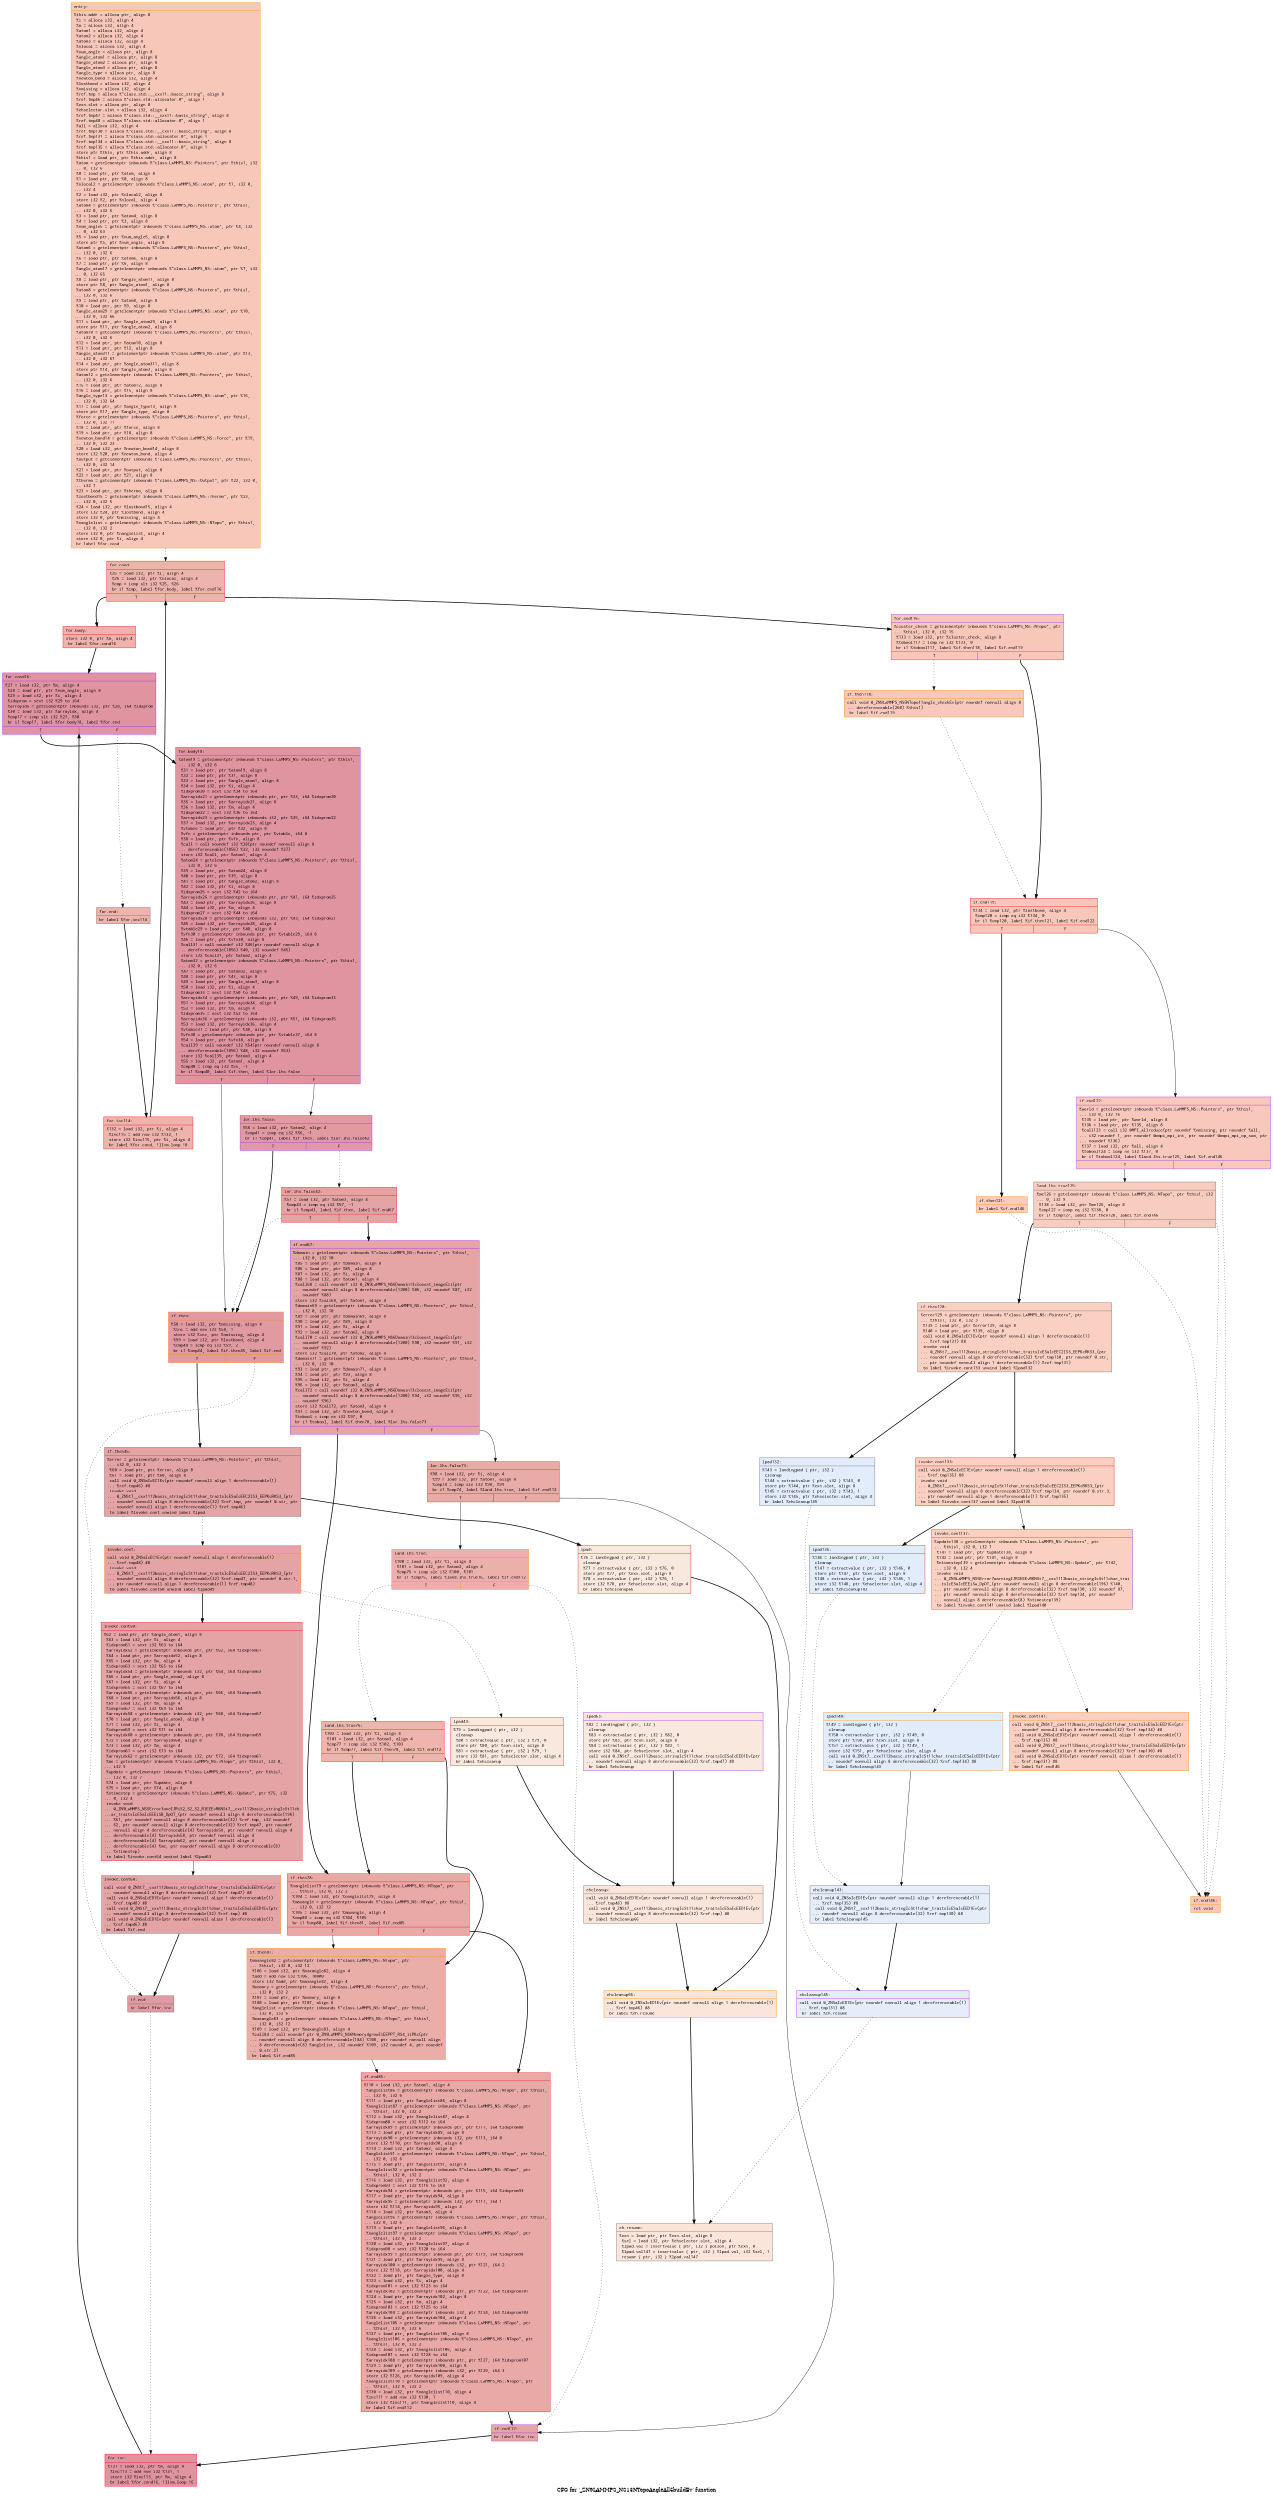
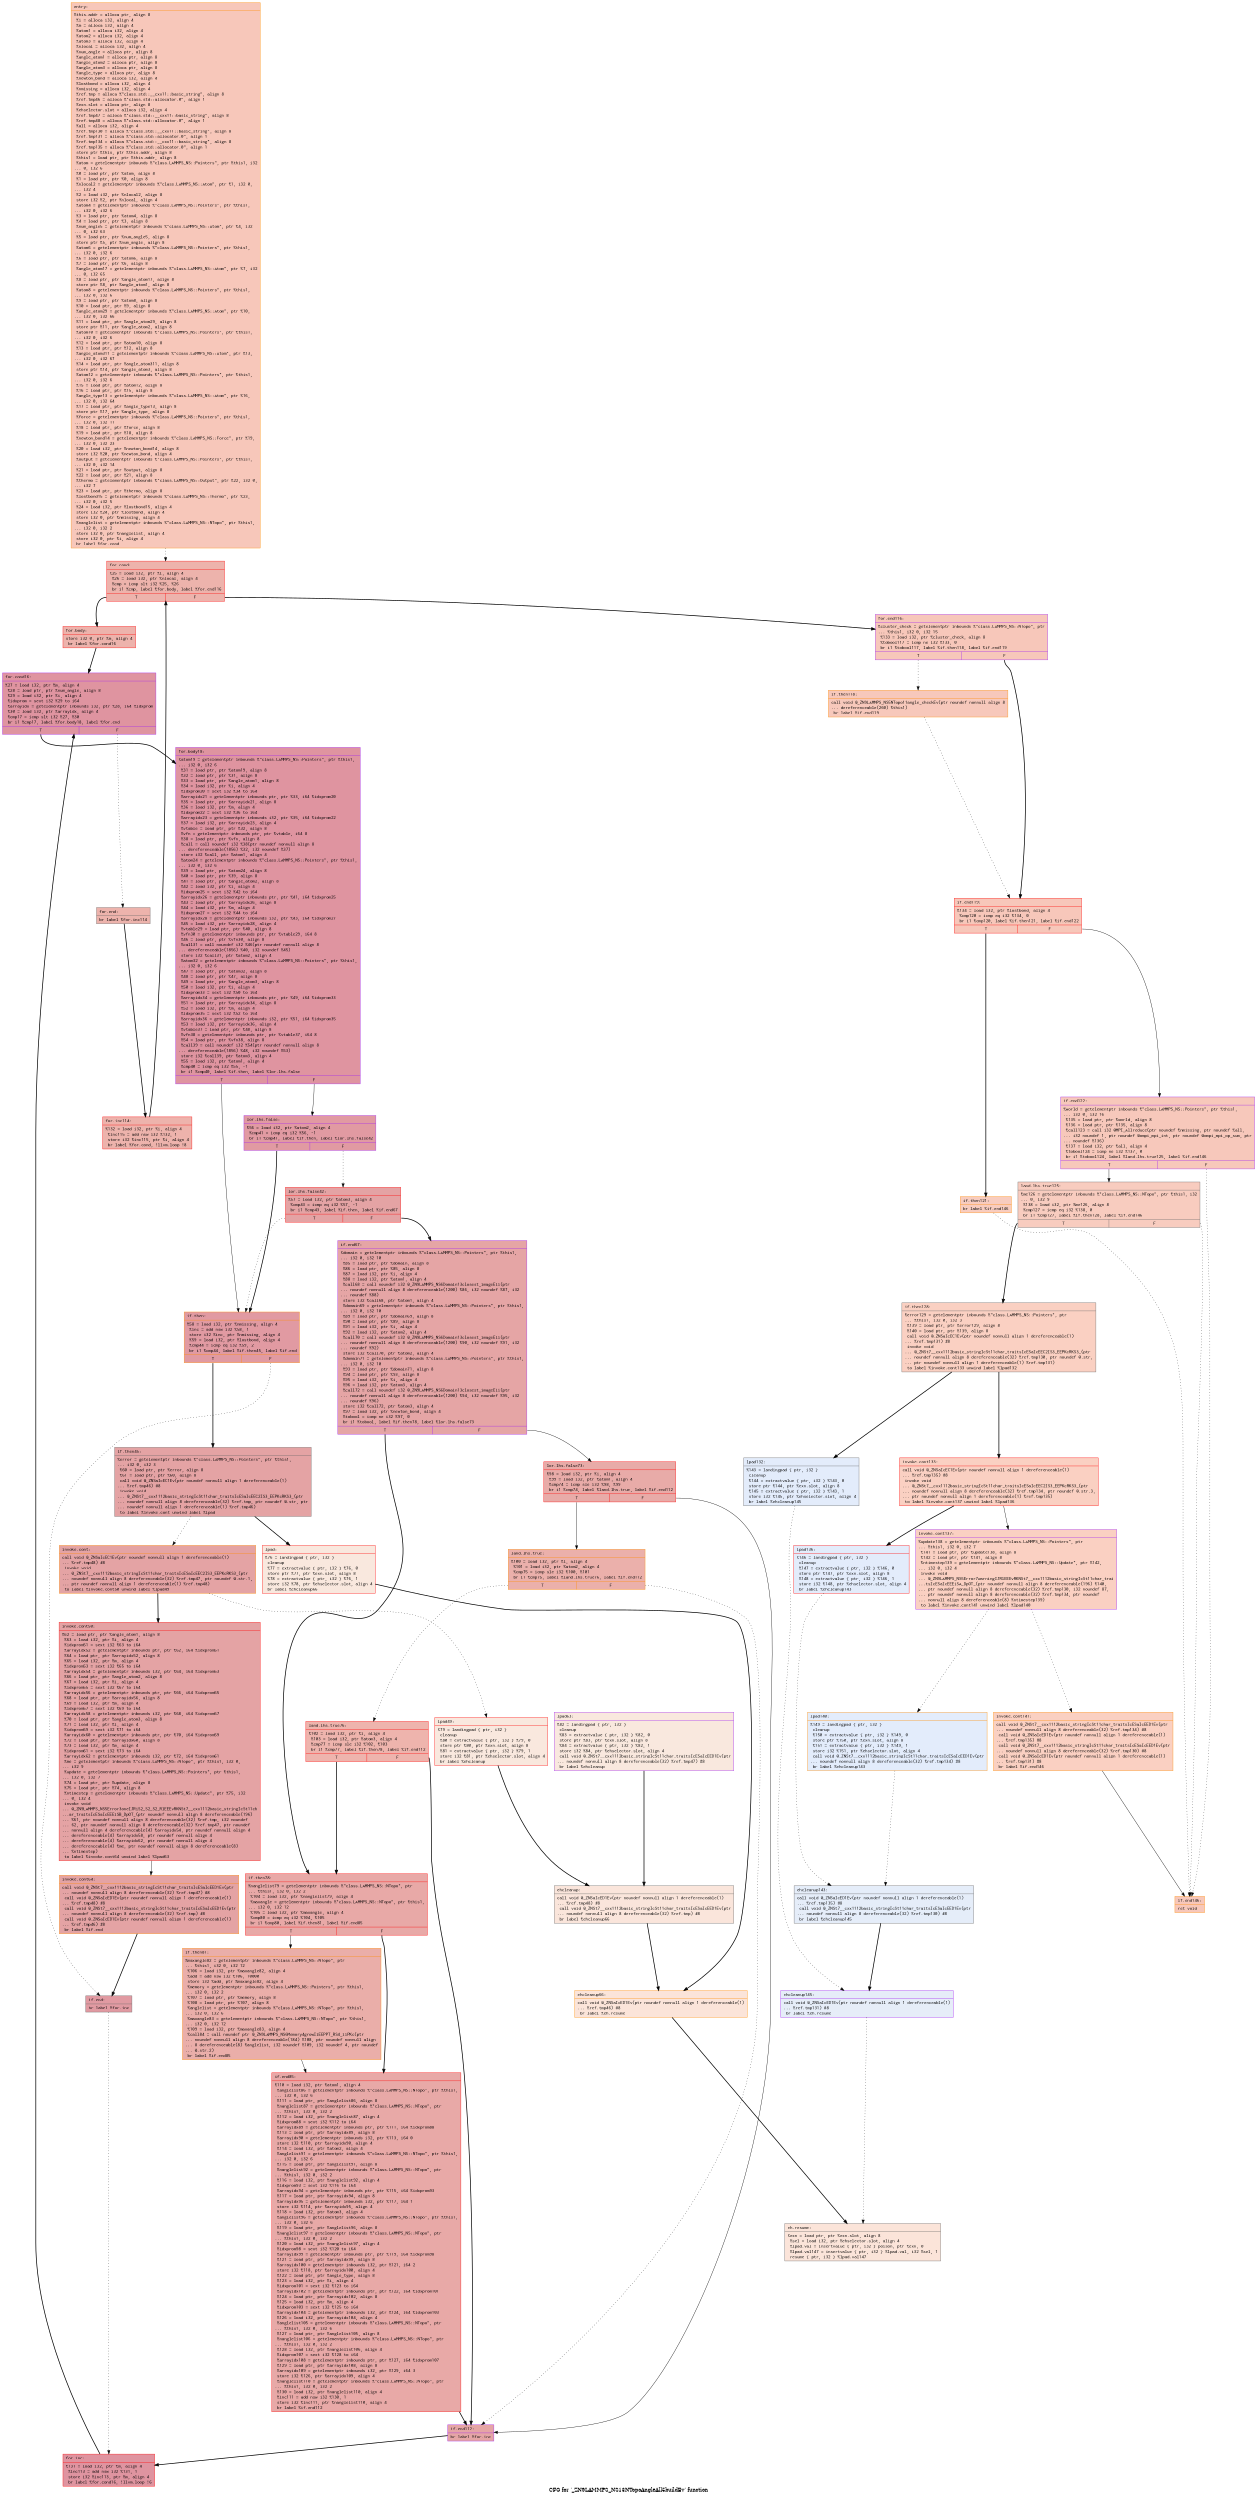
edge "lpad140:" -> "ehcleanup143:": style solid -> dotted
edge "land.lhs.true76:" -> "if.then81:": now "land.lhs.true76:" -> "if.end112:"
